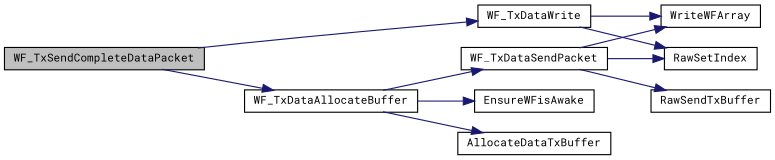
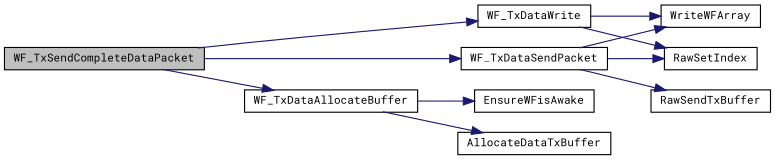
edge "WF_TxDataAllocateBuffer" -> "WF_TxDataSendPacket": now "WF_TxSendCompleteDataPacket" -> "WF_TxDataSendPacket"
